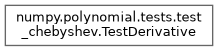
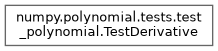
node "numpy.polynomial.tests.test _chebyshev.TestDerivative": label "numpy.polynomial.tests.test _chebyshev.TestDerivative" -> "numpy.polynomial.tests.test _polynomial.TestDerivative"
